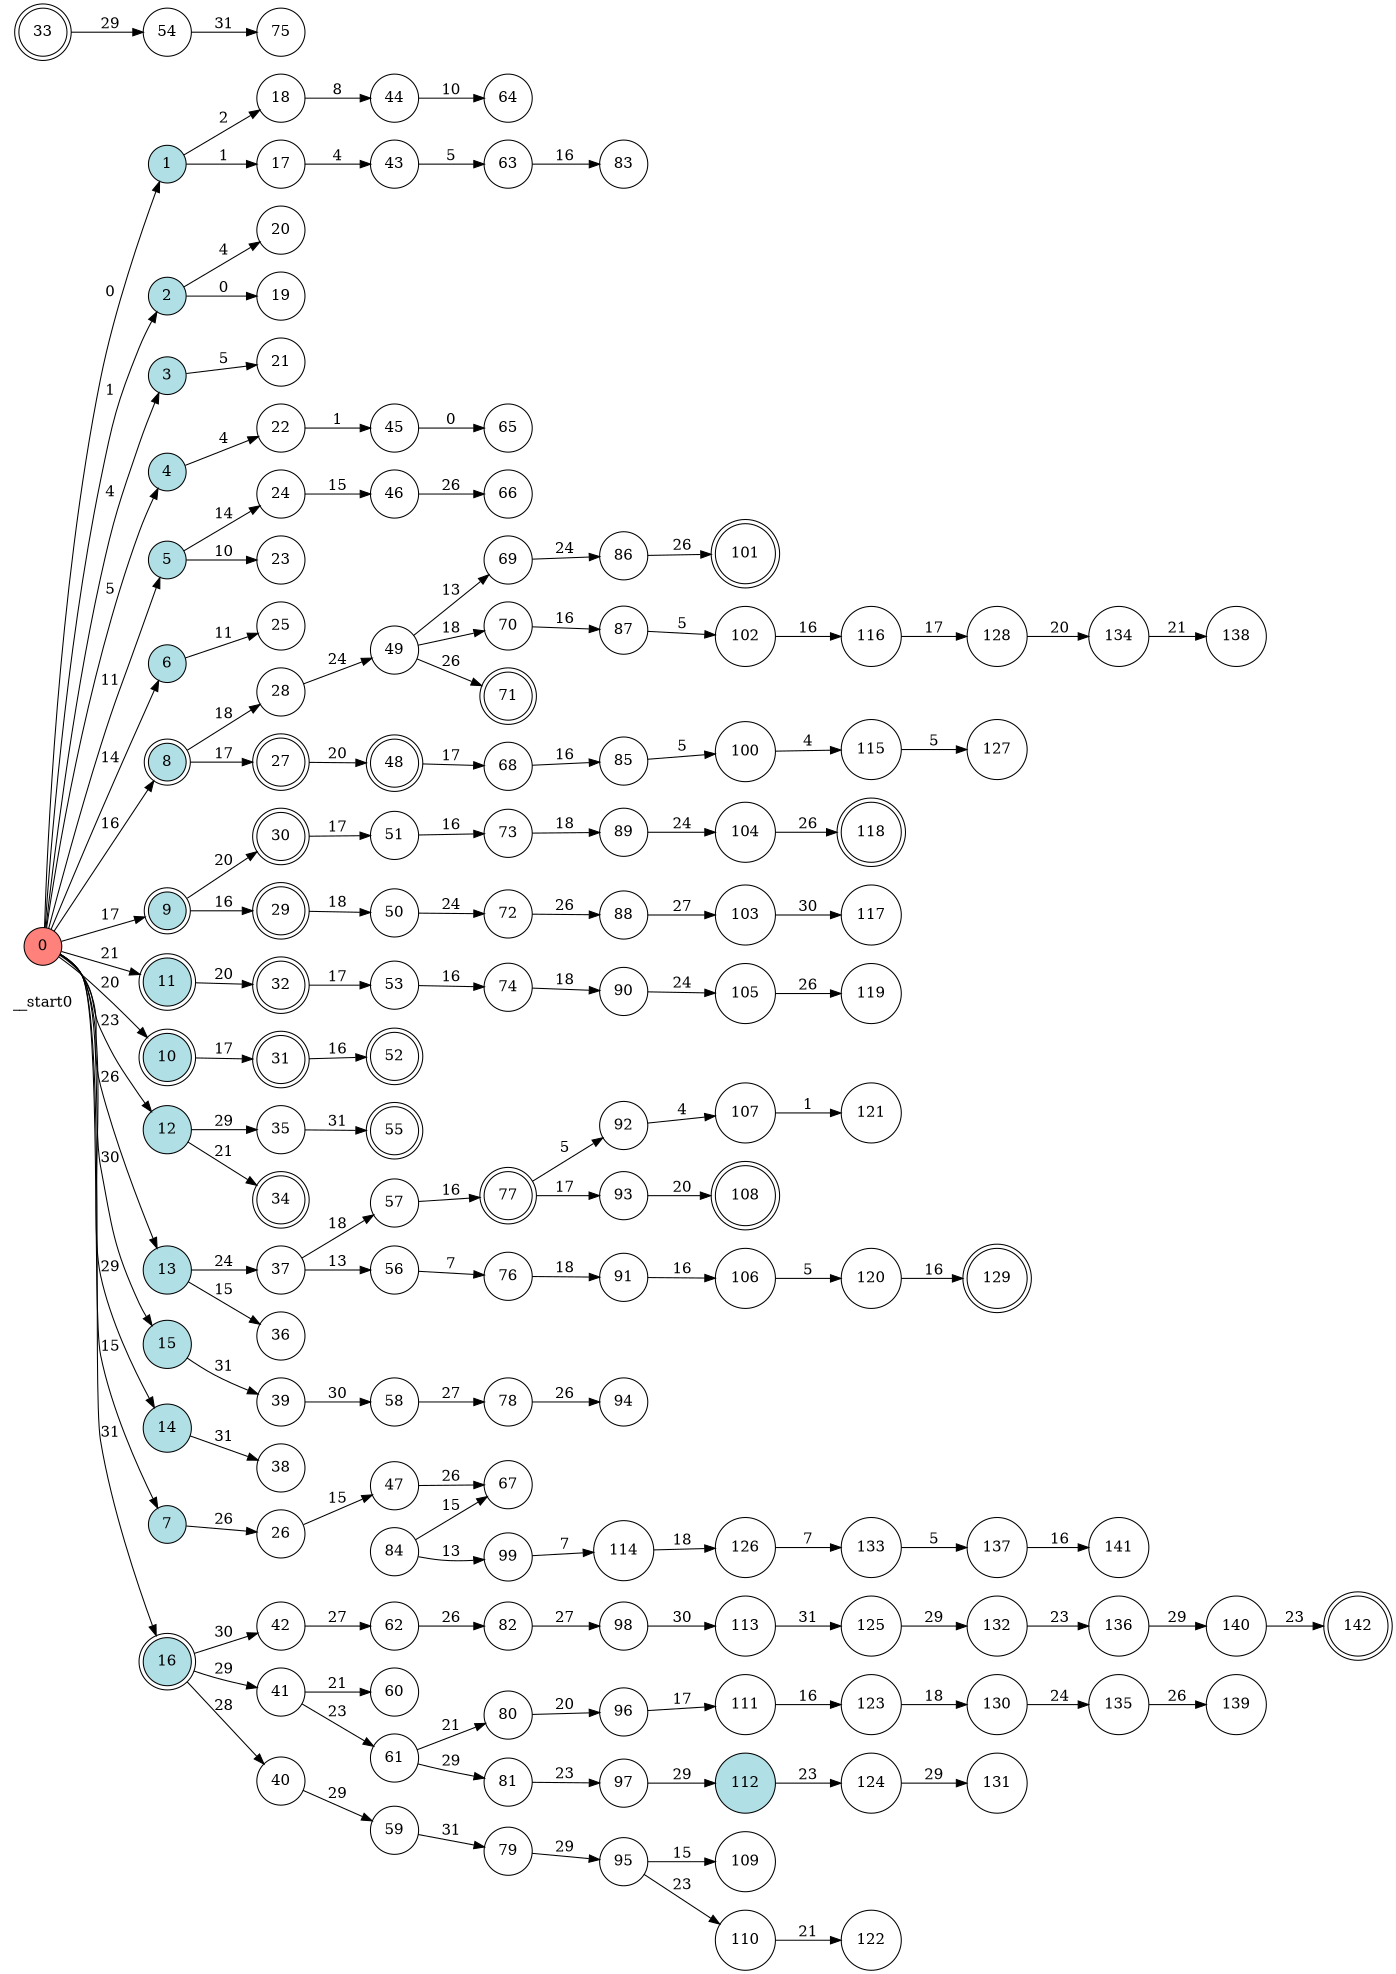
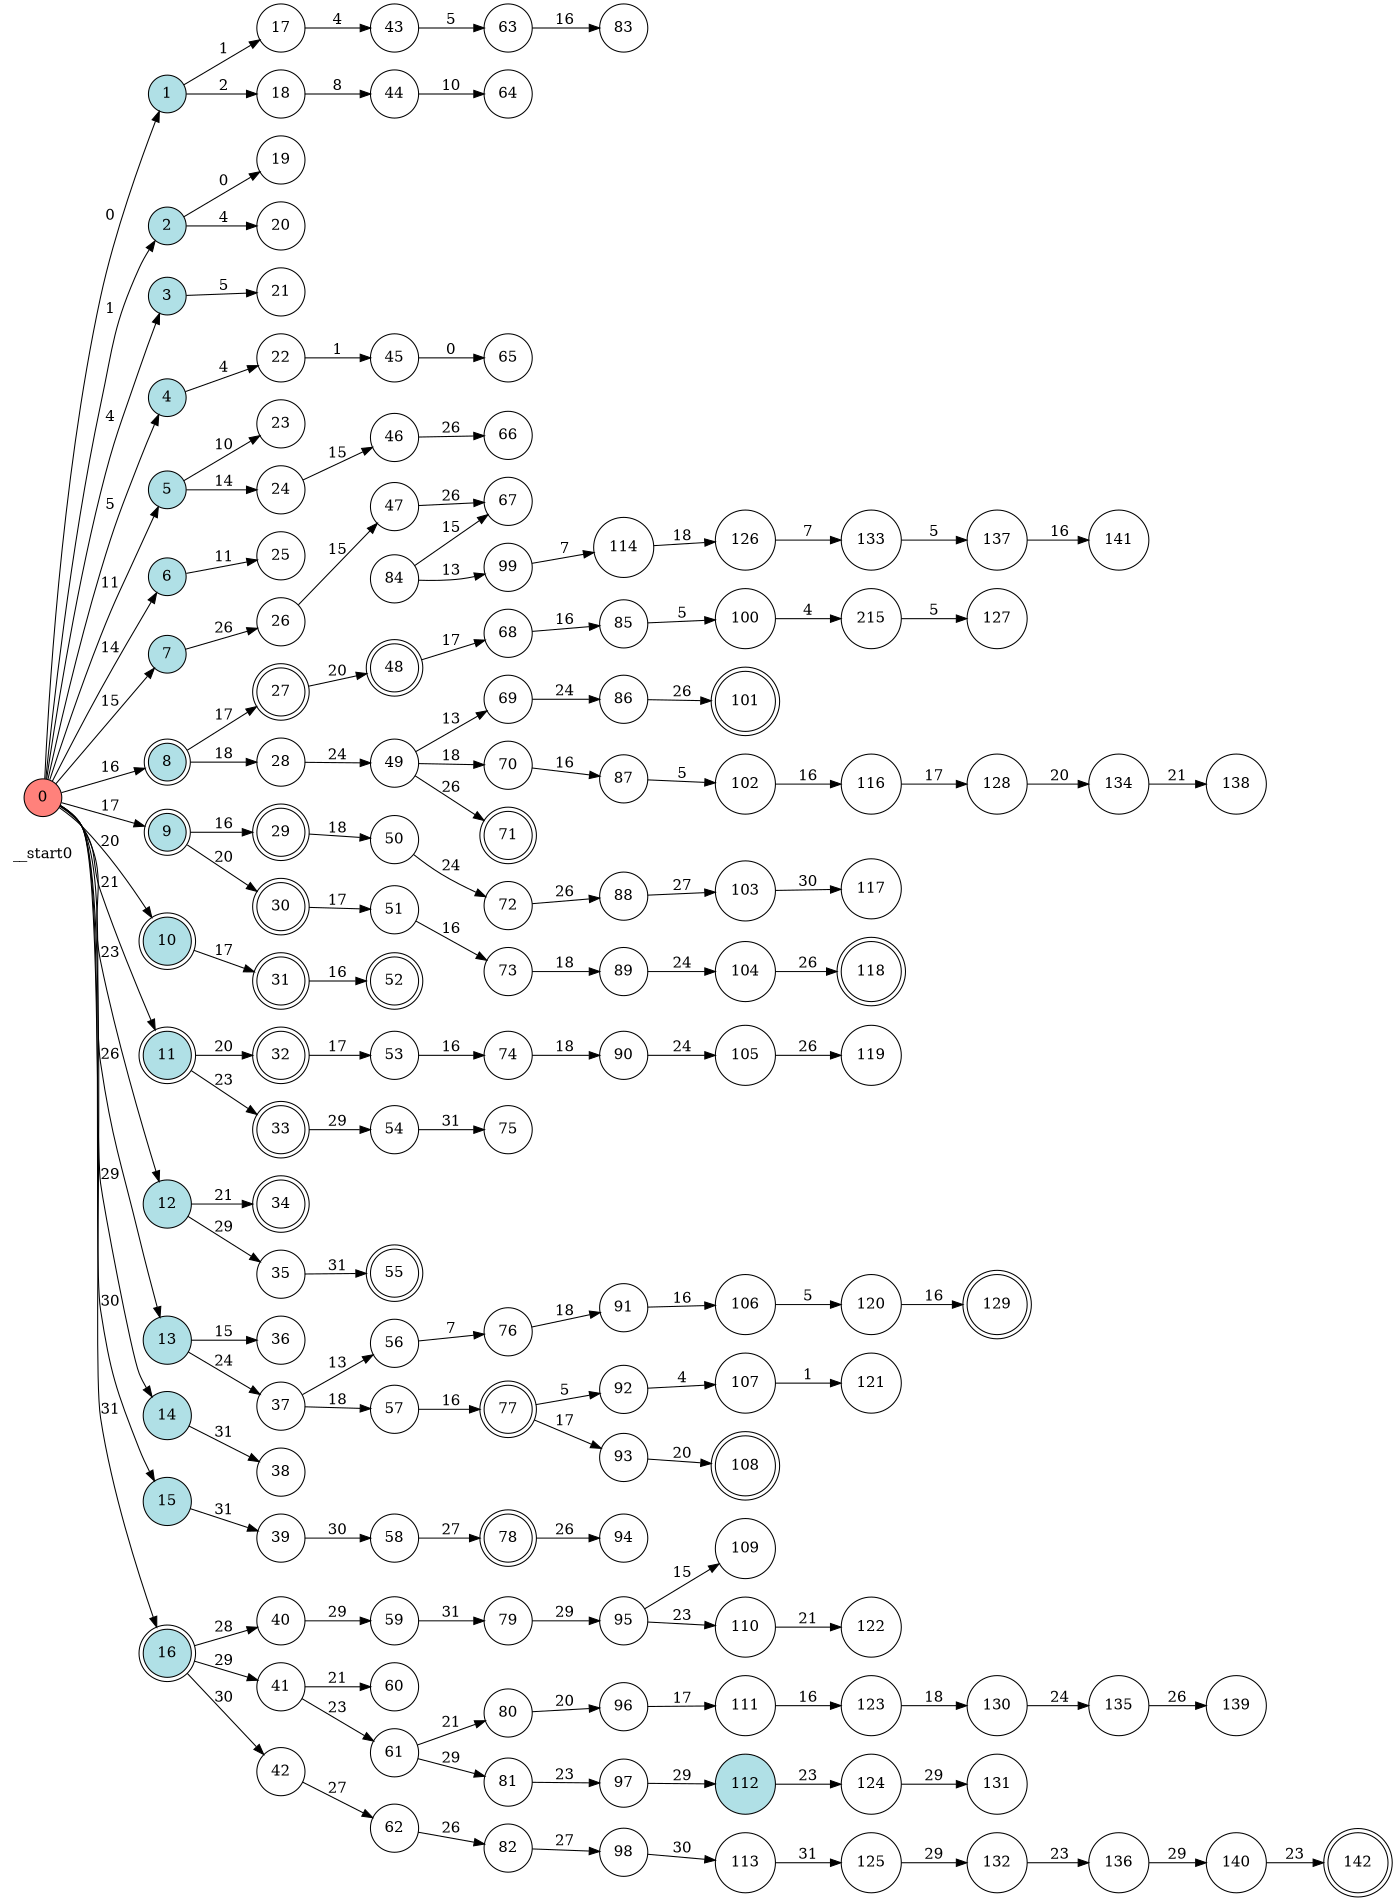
node "115": label "115" -> "215"
edge "11" -> "33": added, label "23"
node "78": shape circle -> doublecircle
